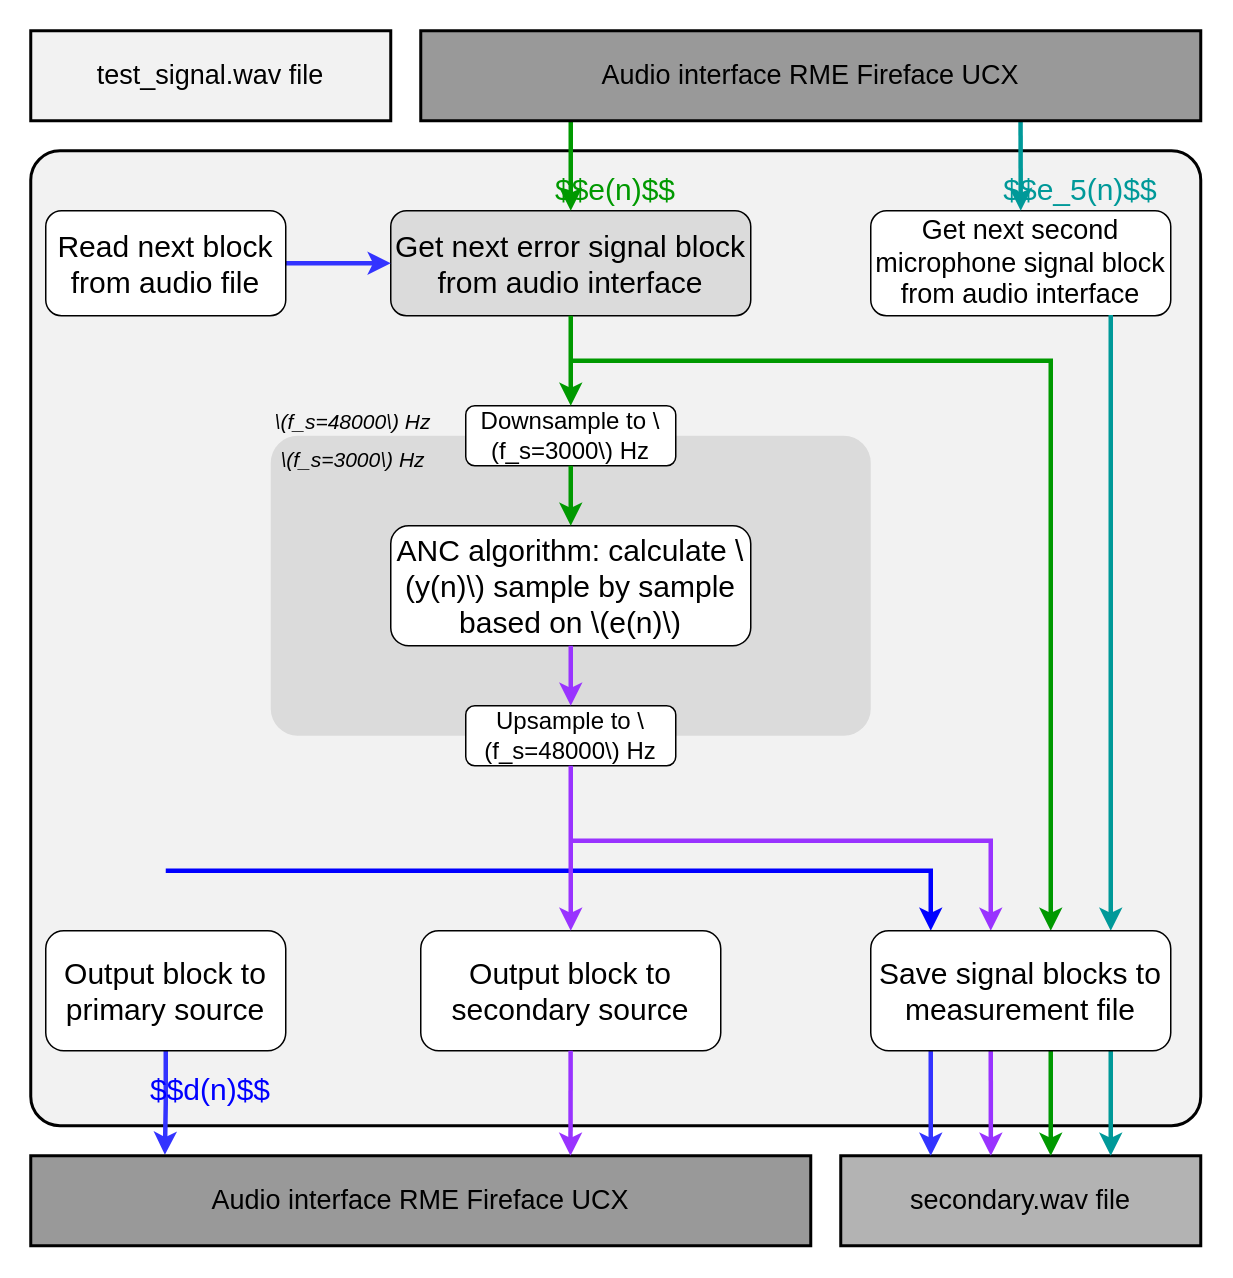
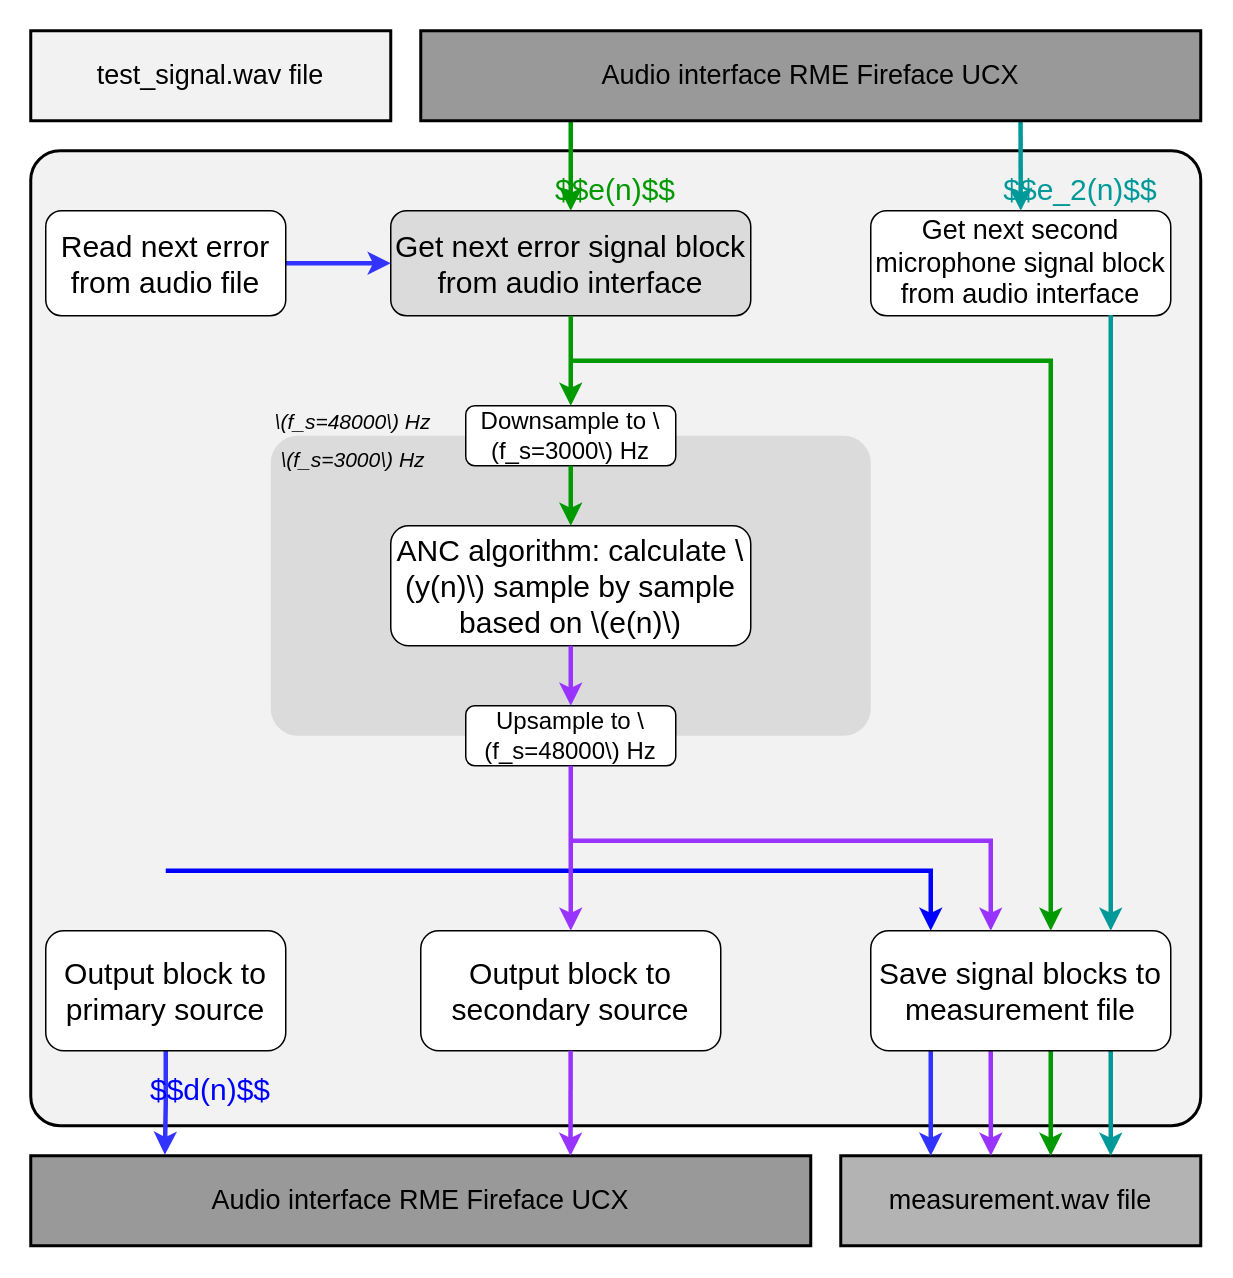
node "$$e_5(n)$$": label "$$e_5(n)$$" -> "$$e_2(n)$$"
node "Read next block from audio file": label "Read next block from audio file" -> "Read next error from audio file"
node "secondary.wav file": label "secondary.wav file" -> "measurement.wav file"
